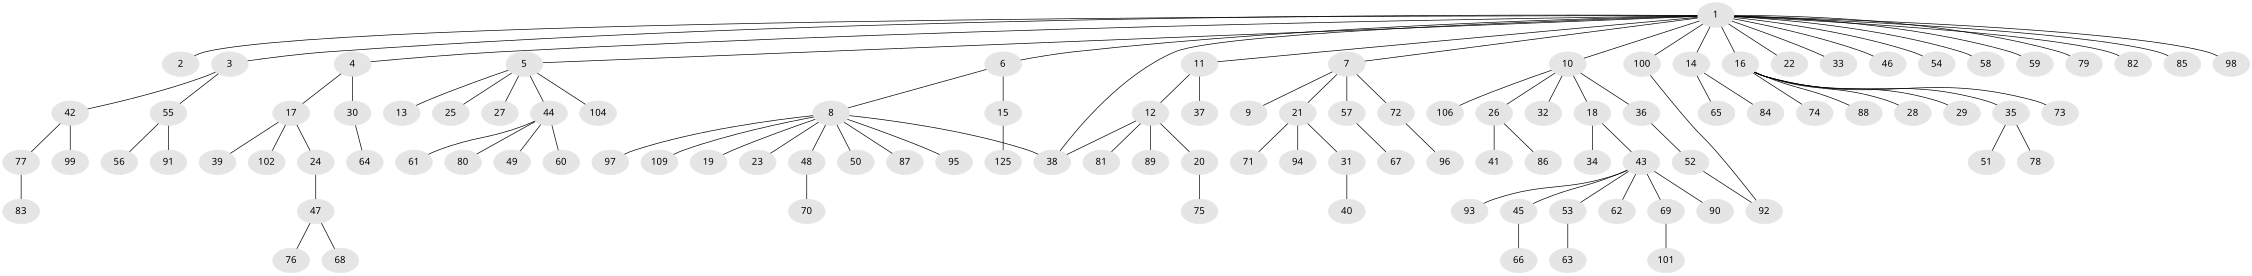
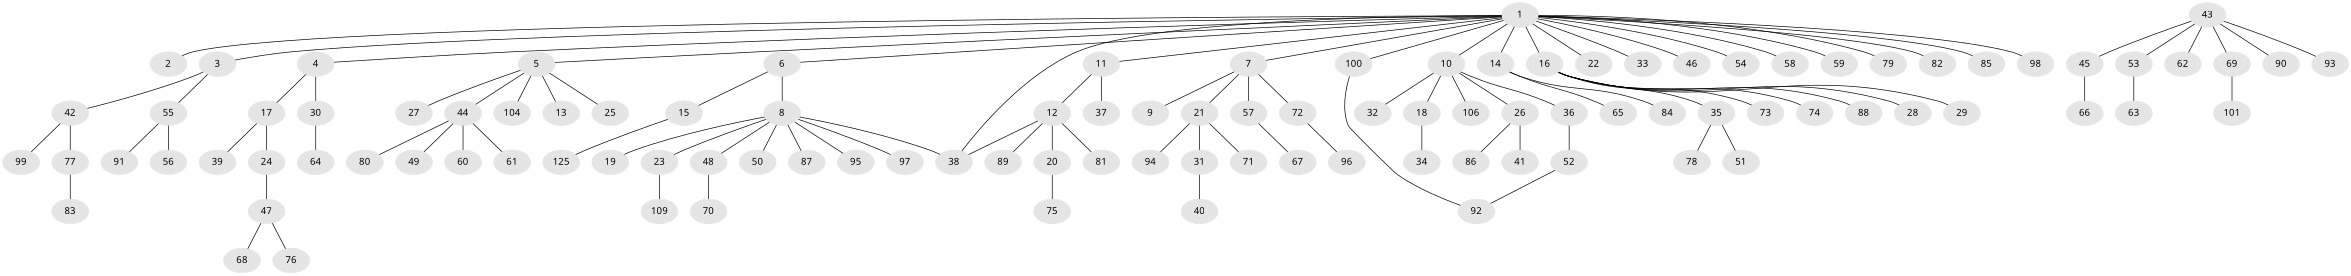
edge "8" -- "109": now "23" -- "109"
edge "18" -- "43": removed
node "102": removed
